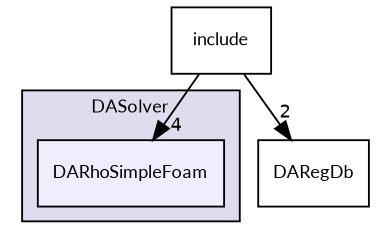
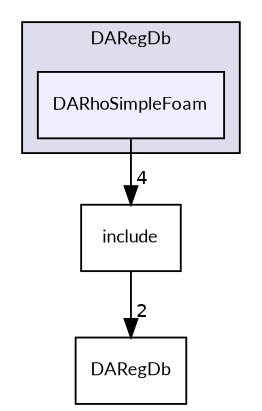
edge "include" -> "DARhoSimpleFoam": reversed
cluster "DASolver": label "DASolver" -> "DARegDb"
